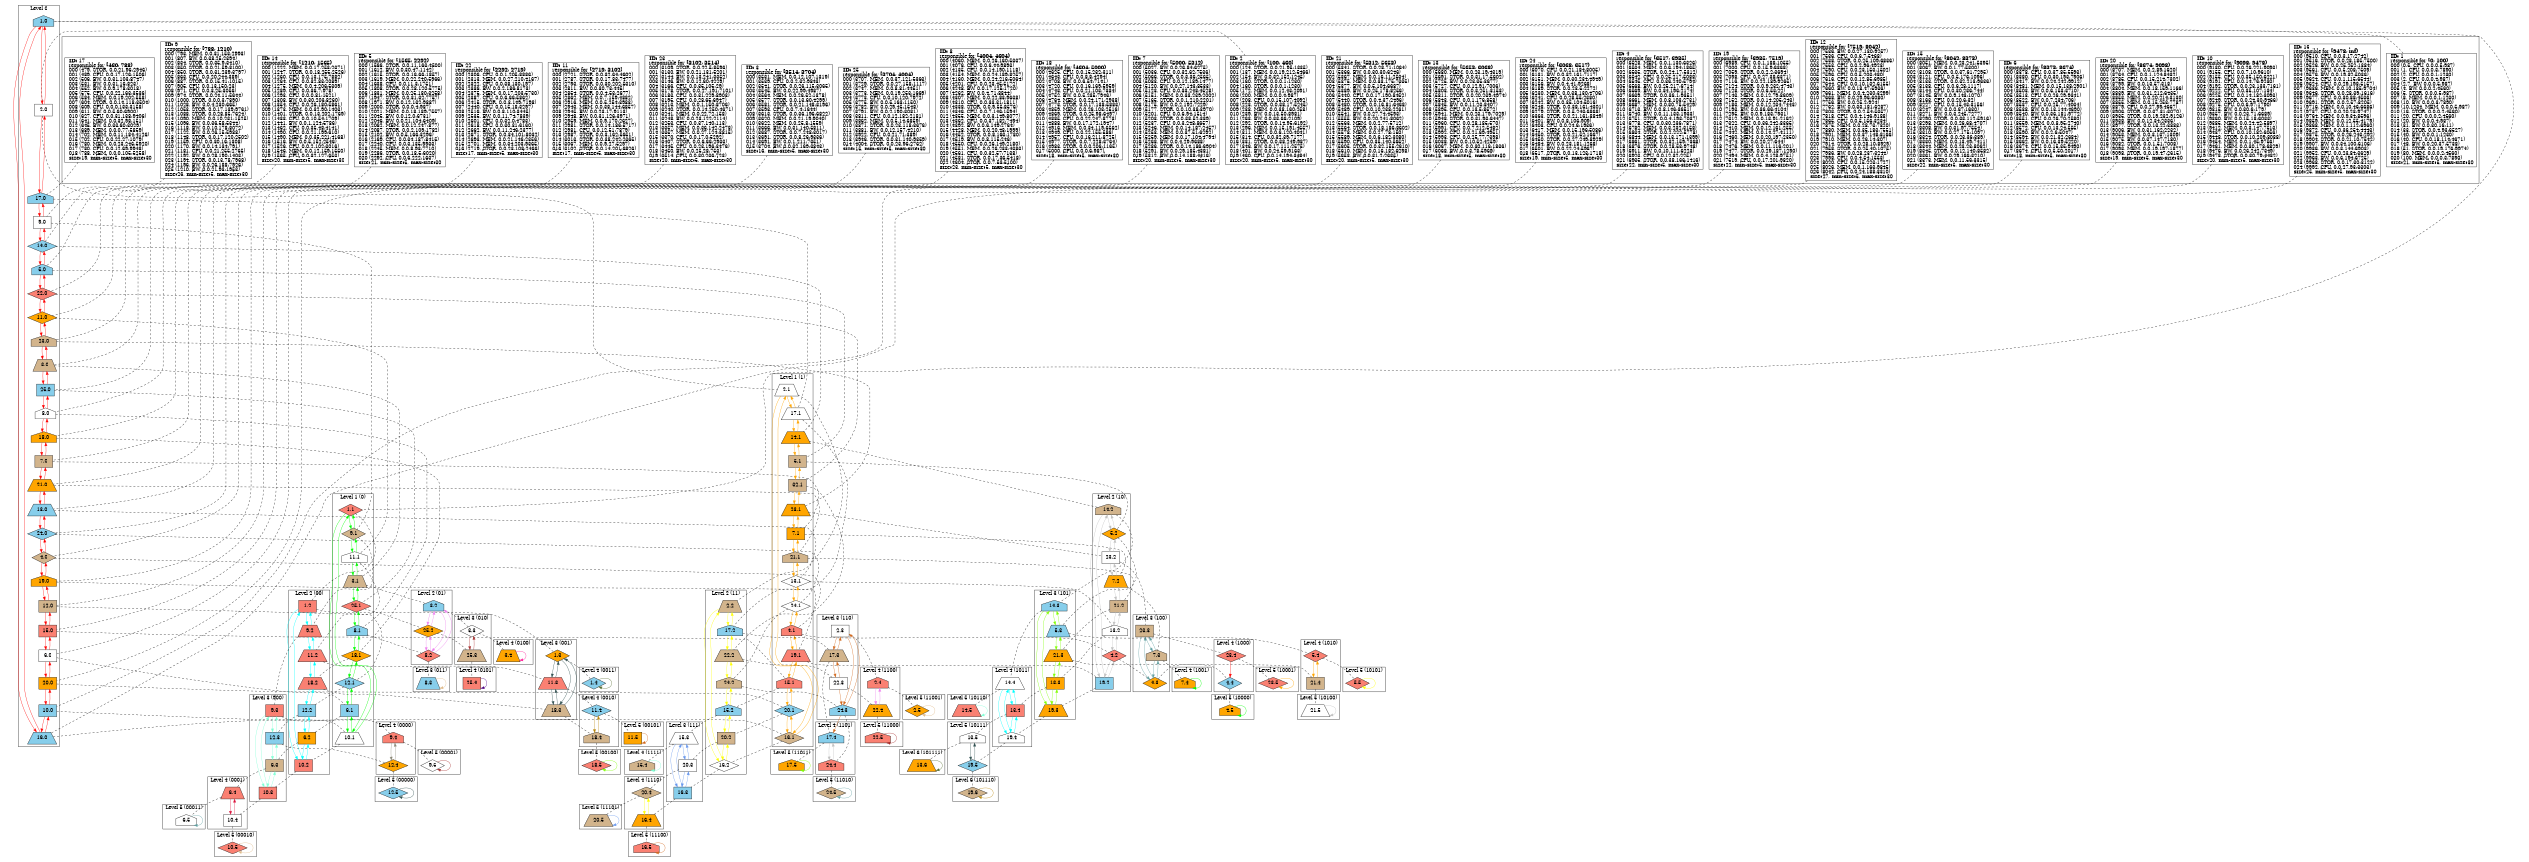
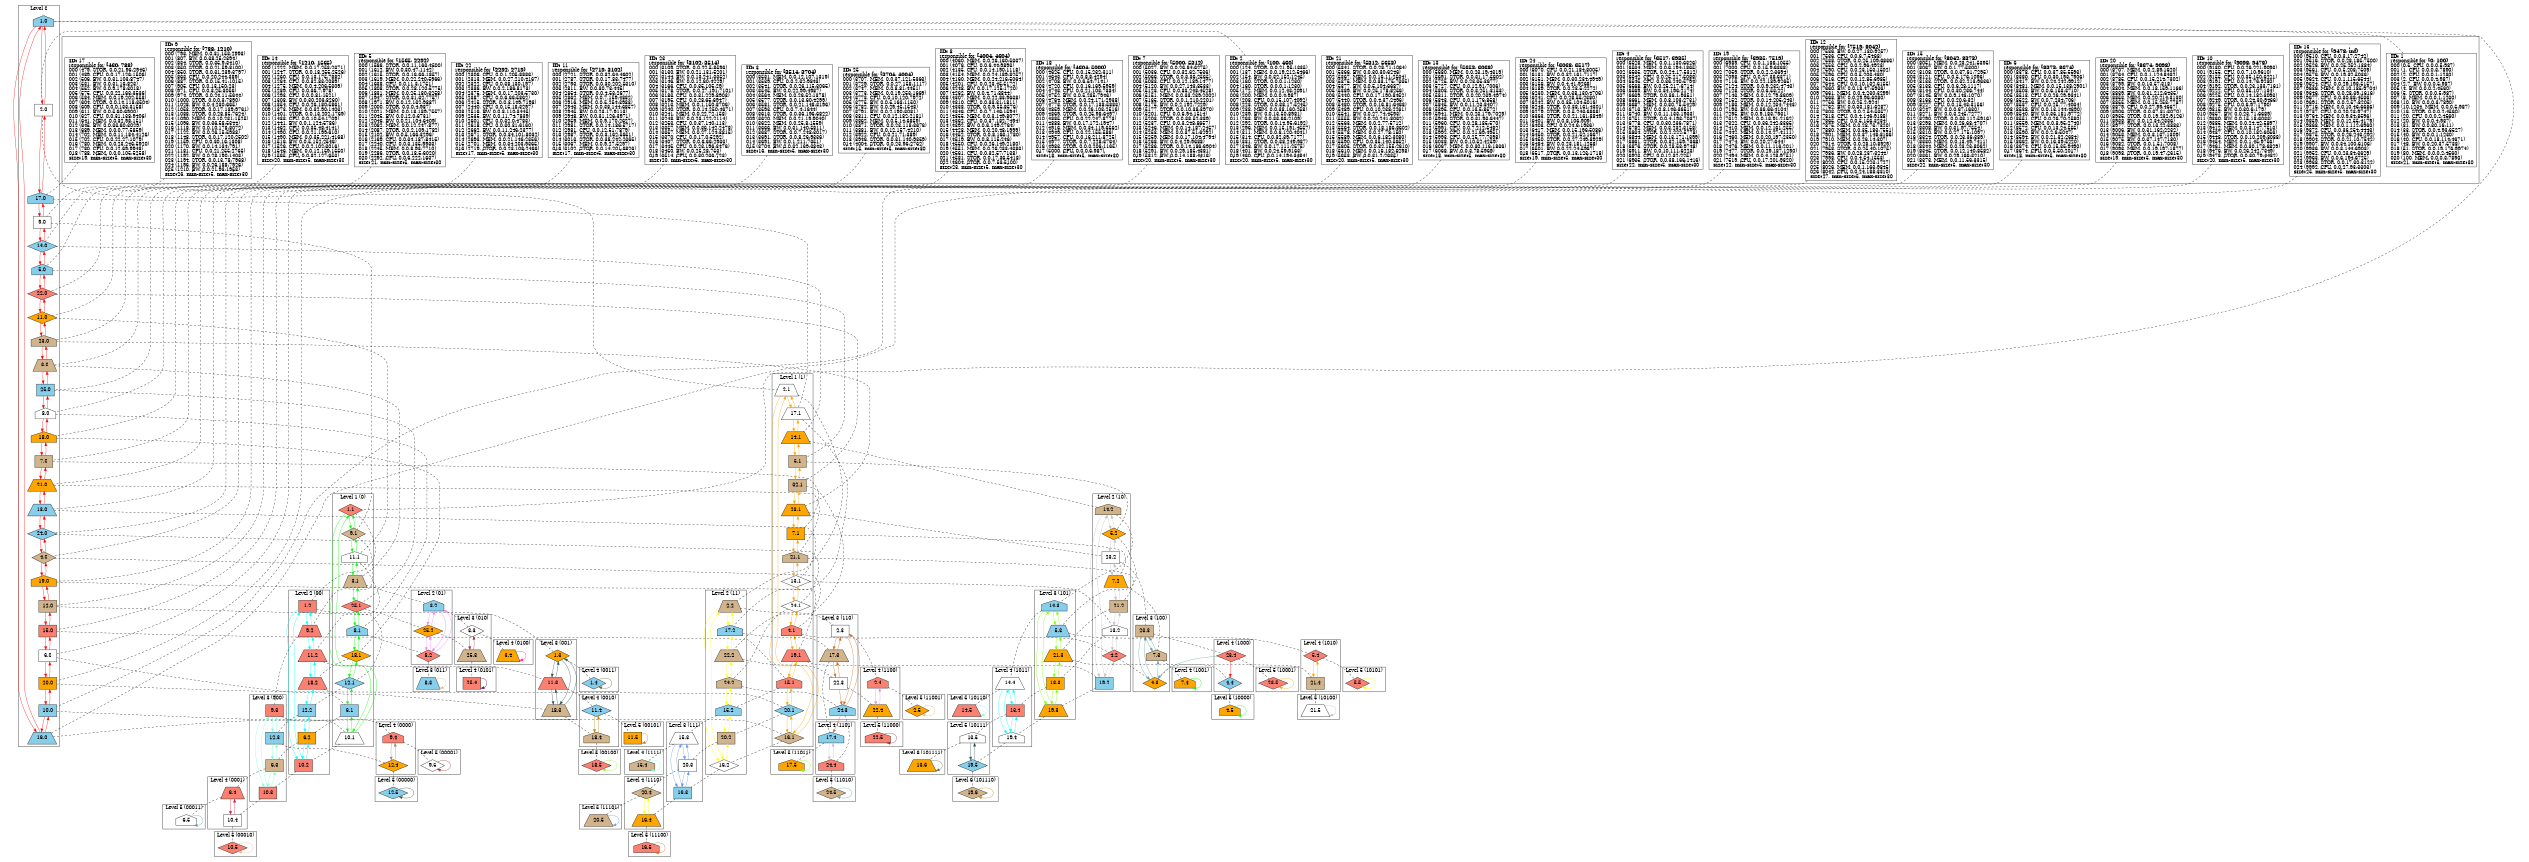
edge "2.2" -- "2.3": added
edge "7.3" -> "4.3": now "23.4" -> "4.3"
